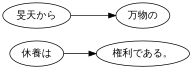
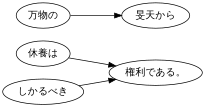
edge "旻天から" -> "万物の": reversed
node "しかるべき": added
